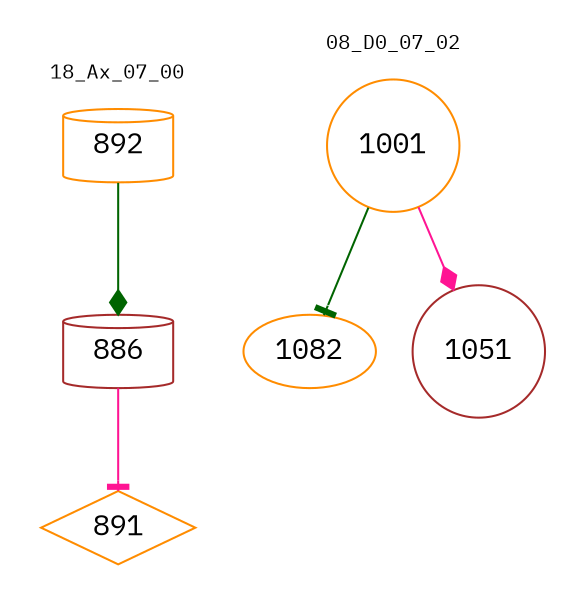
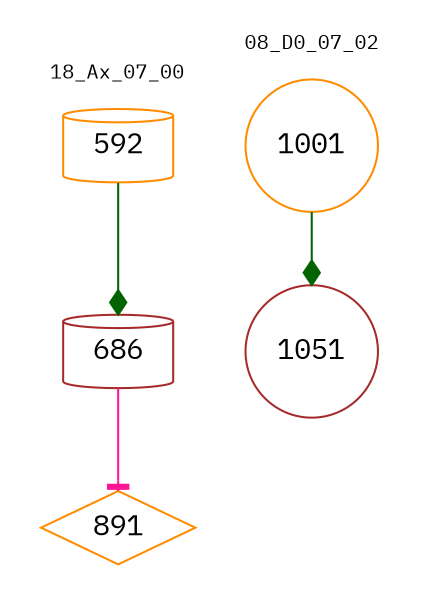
node "892": label "892" -> "592"
edge "1001" -> "1051": color deeppink -> darkgreen
node "886": label "886" -> "686"
node "1082": removed
